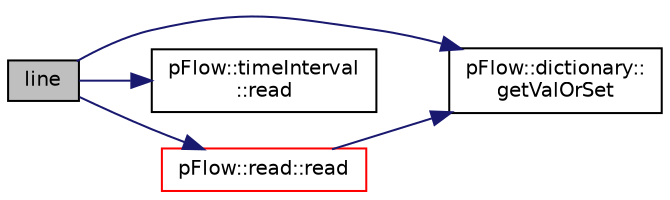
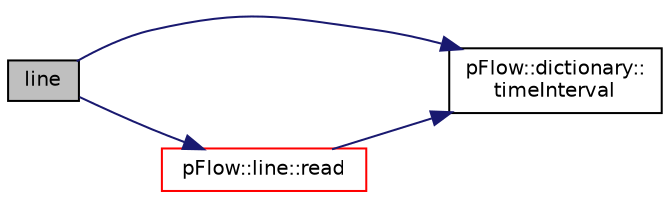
node "pFlow::timeInterval ::read": removed
node "pFlow::dictionary:: getValOrSet": label "pFlow::dictionary:: getValOrSet" -> "pFlow::dictionary:: timeInterval"
node "pFlow::read::read": label "pFlow::read::read" -> "pFlow::line::read"
